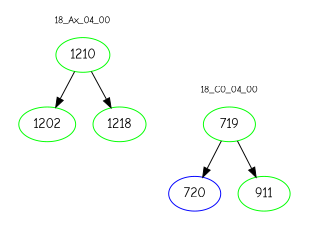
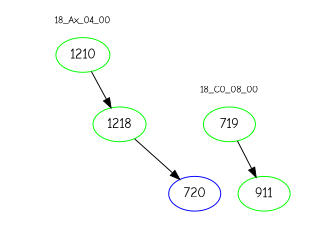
cluster "18_C0_04_00": label "18_C0_04_00" -> "18_C0_08_00"
node "1202": removed
edge "719" -> "720": now "1218" -> "720"
